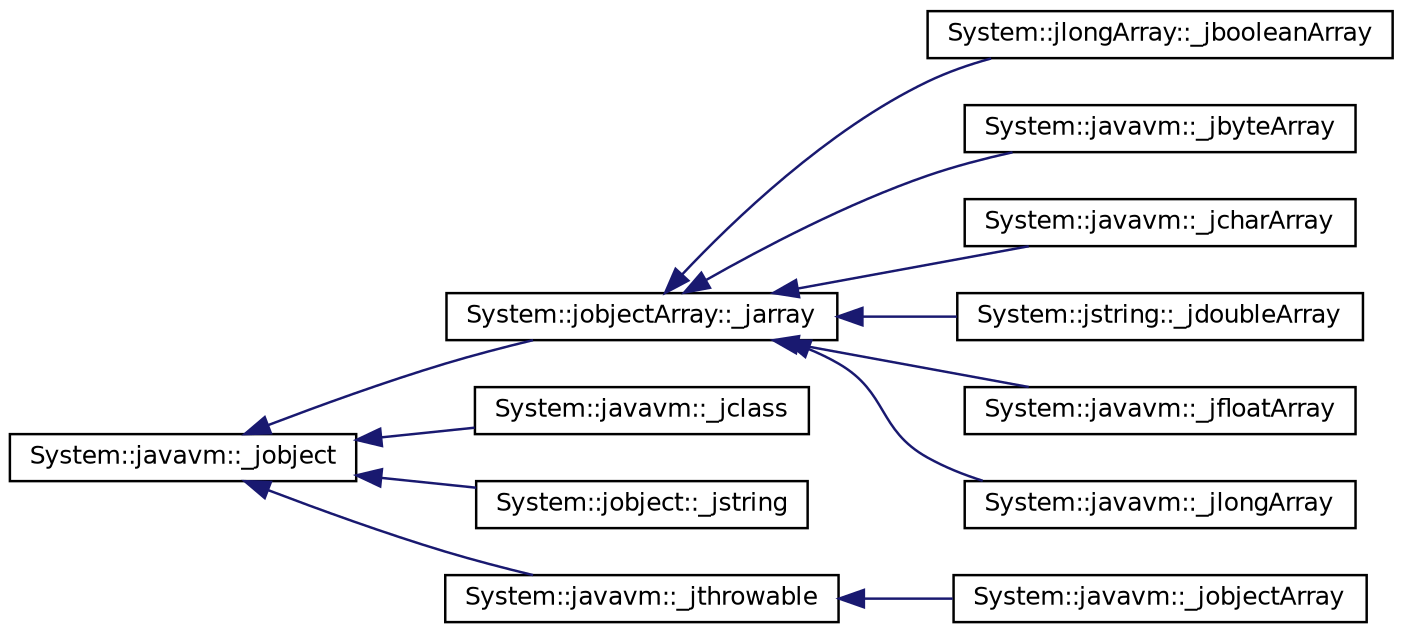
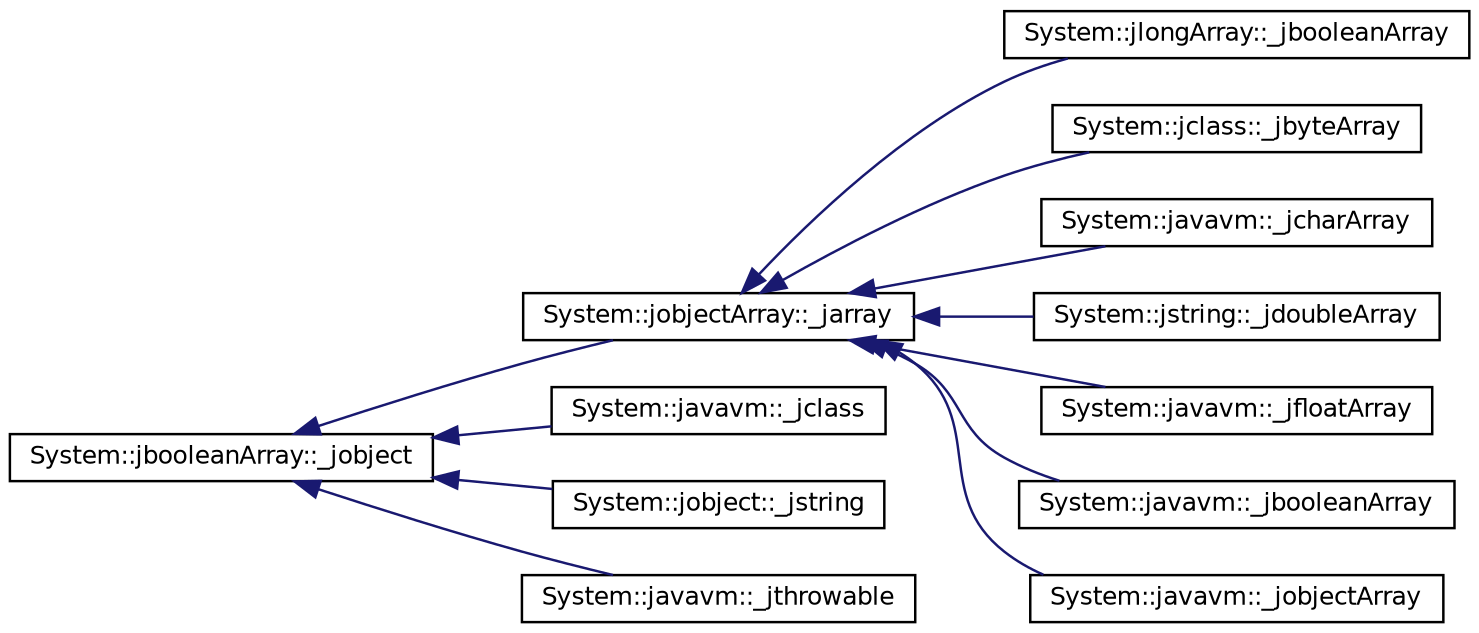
node "System::javavm::_jbyteArray": label "System::javavm::_jbyteArray" -> "System::jclass::_jbyteArray"
node "System::javavm::_jobject": label "System::javavm::_jobject" -> "System::jbooleanArray::_jobject"
node "System::javavm::_jlongArray": label "System::javavm::_jlongArray" -> "System::javavm::_jbooleanArray"
edge "System::javavm::_jobjectArray" -> "System::javavm::_jthrowable": now "System::javavm::_jobjectArray" -> "System::jobjectArray::_jarray"
